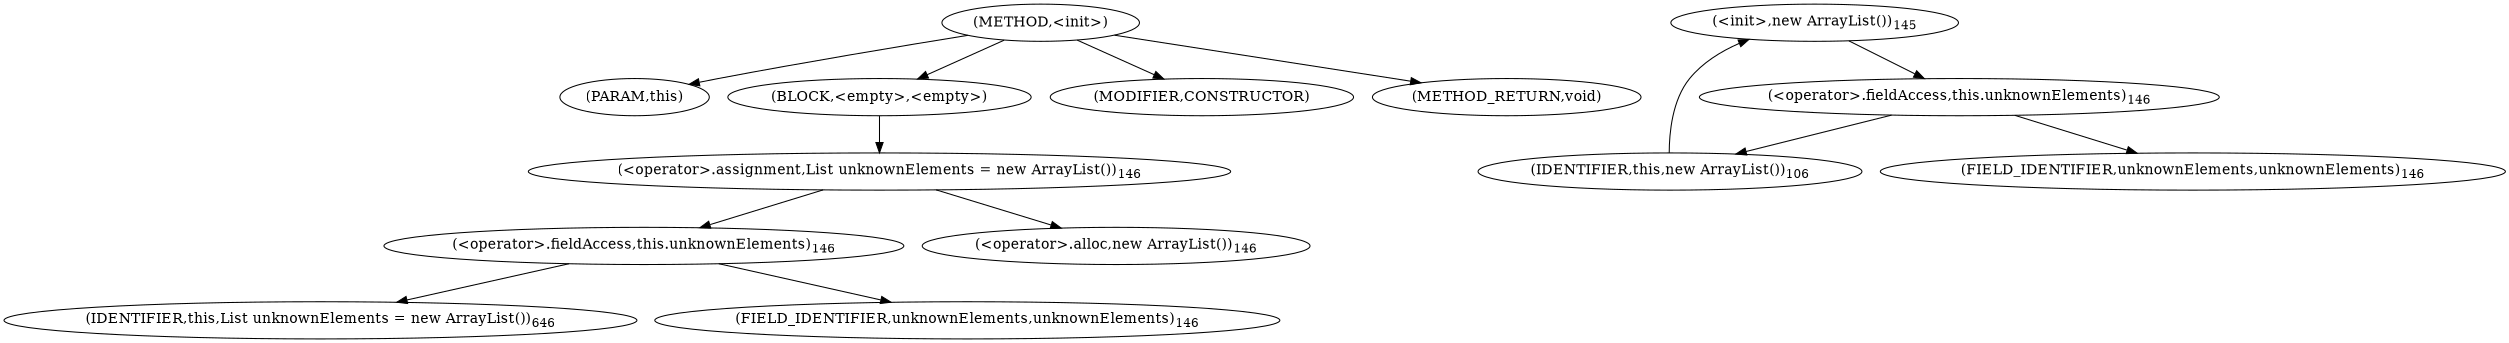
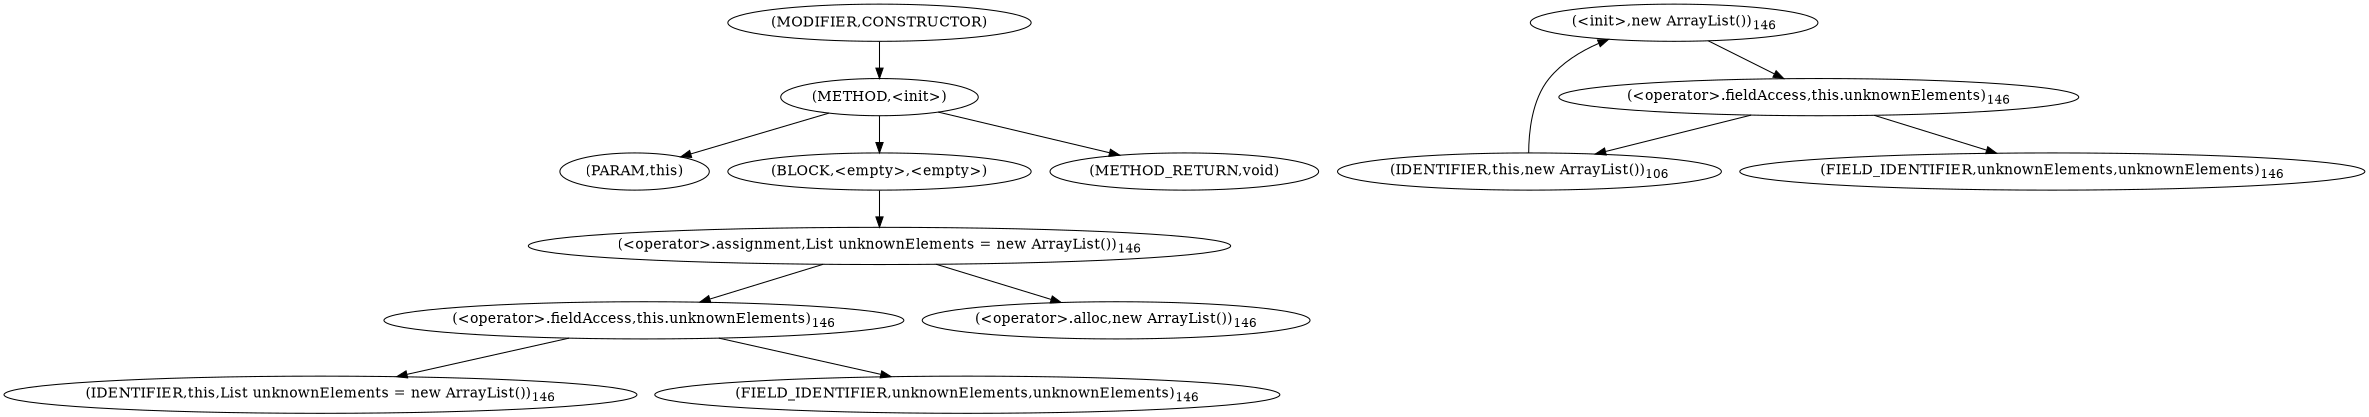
node "(<init>,new ArrayList())": text "145" -> "146"
edge "(METHOD,<init>)" -> "(MODIFIER,CONSTRUCTOR)": reversed
node "(IDENTIFIER,this,List unknownElements = new ArrayList())": text "646" -> "146"
